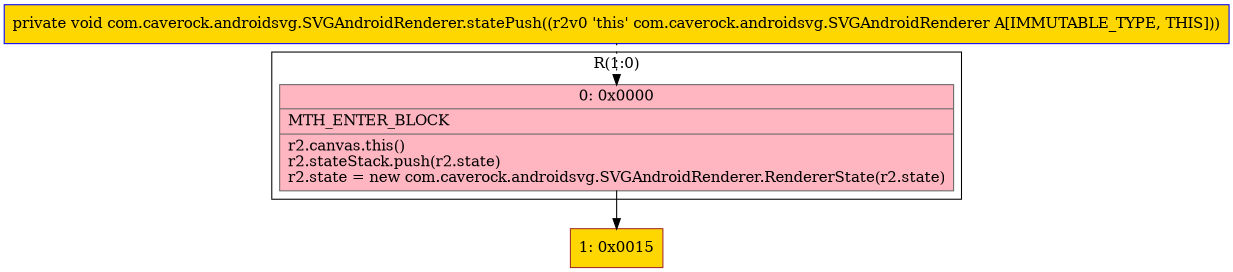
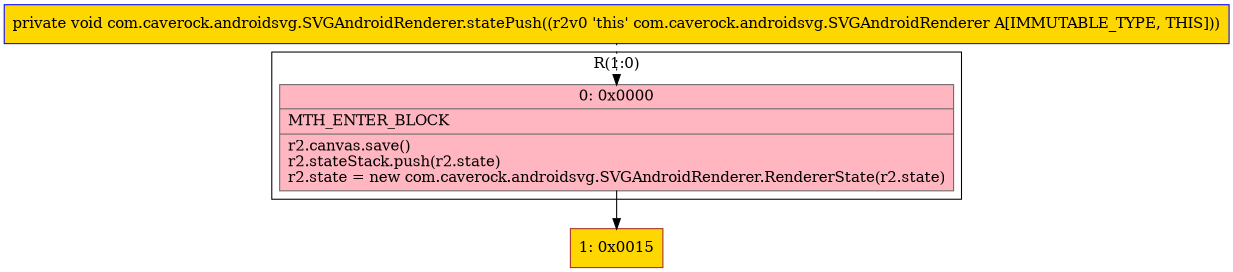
node "0: 0x0000": text "r2.canvas.this()" -> "r2.canvas.save()"
